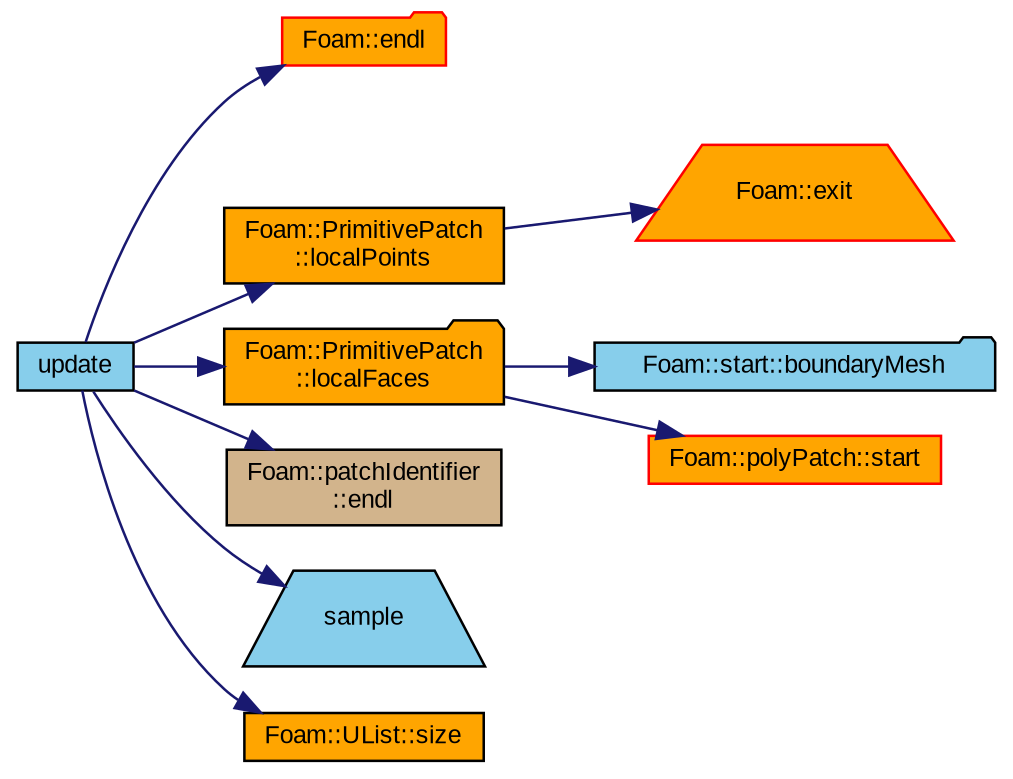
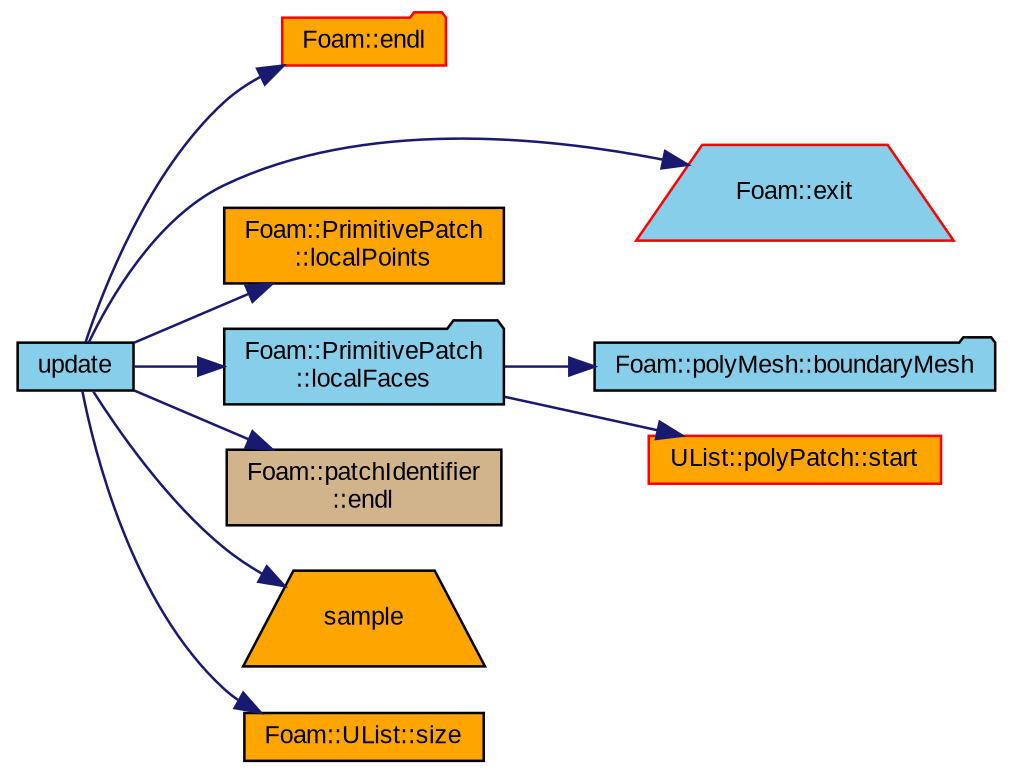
node "Foam::exit": fillcolor orange -> skyblue
edge "Foam::PrimitivePatch ::localPoints" -> "Foam::exit": now "update" -> "Foam::exit"
node "Foam::PrimitivePatch ::localFaces": fillcolor orange -> skyblue
node "Foam::start::boundaryMesh": label "Foam::start::boundaryMesh" -> "Foam::polyMesh::boundaryMesh"
node "Foam::polyPatch::start": label "Foam::polyPatch::start" -> "UList::polyPatch::start"
node "sample": fillcolor skyblue -> orange
